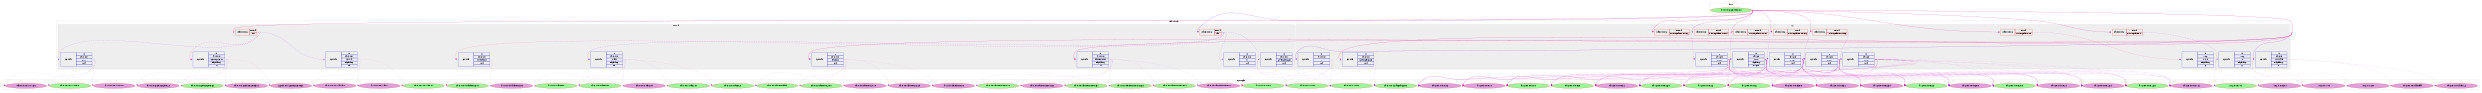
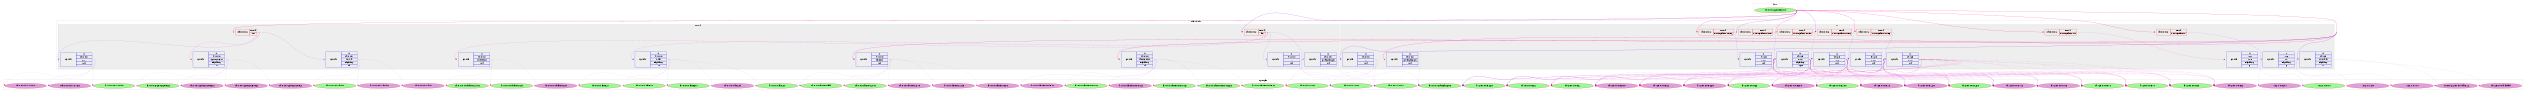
node "jaraco-python/jaraco-packaging-5.1": label "jaraco-python/jaraco-packaging-5.1" -> "dev-python/jaraco-packaging-5.1"
node "dev-python/more-itertools-4.2.0-r1": added
node "dev-python/pytest-3.10.1": label "dev-python/pytest-3.10.1" -> "dev-python/pytest-3.50.1"
node "dev-lang/python-3.7.2": fillcolor plum -> palegreen
node "dev-lang/python-3.6.5": label "dev-lang/python-3.6.5" -> "dev-rst/python-3.6.5"
node "dev-lang/python-exec-2.4.6": label "dev-lang/python-exec-2.4.6" -> "conditional-lang/python-exec-2.4.6"
